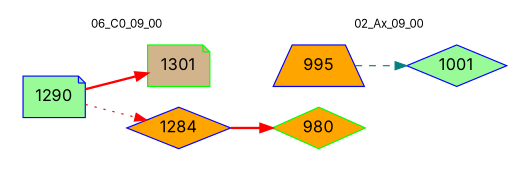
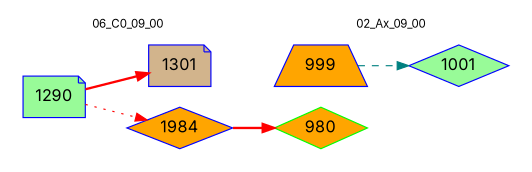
node "1301": color green -> blue
node "995": label "995" -> "999"
node "1284": label "1284" -> "1984"
